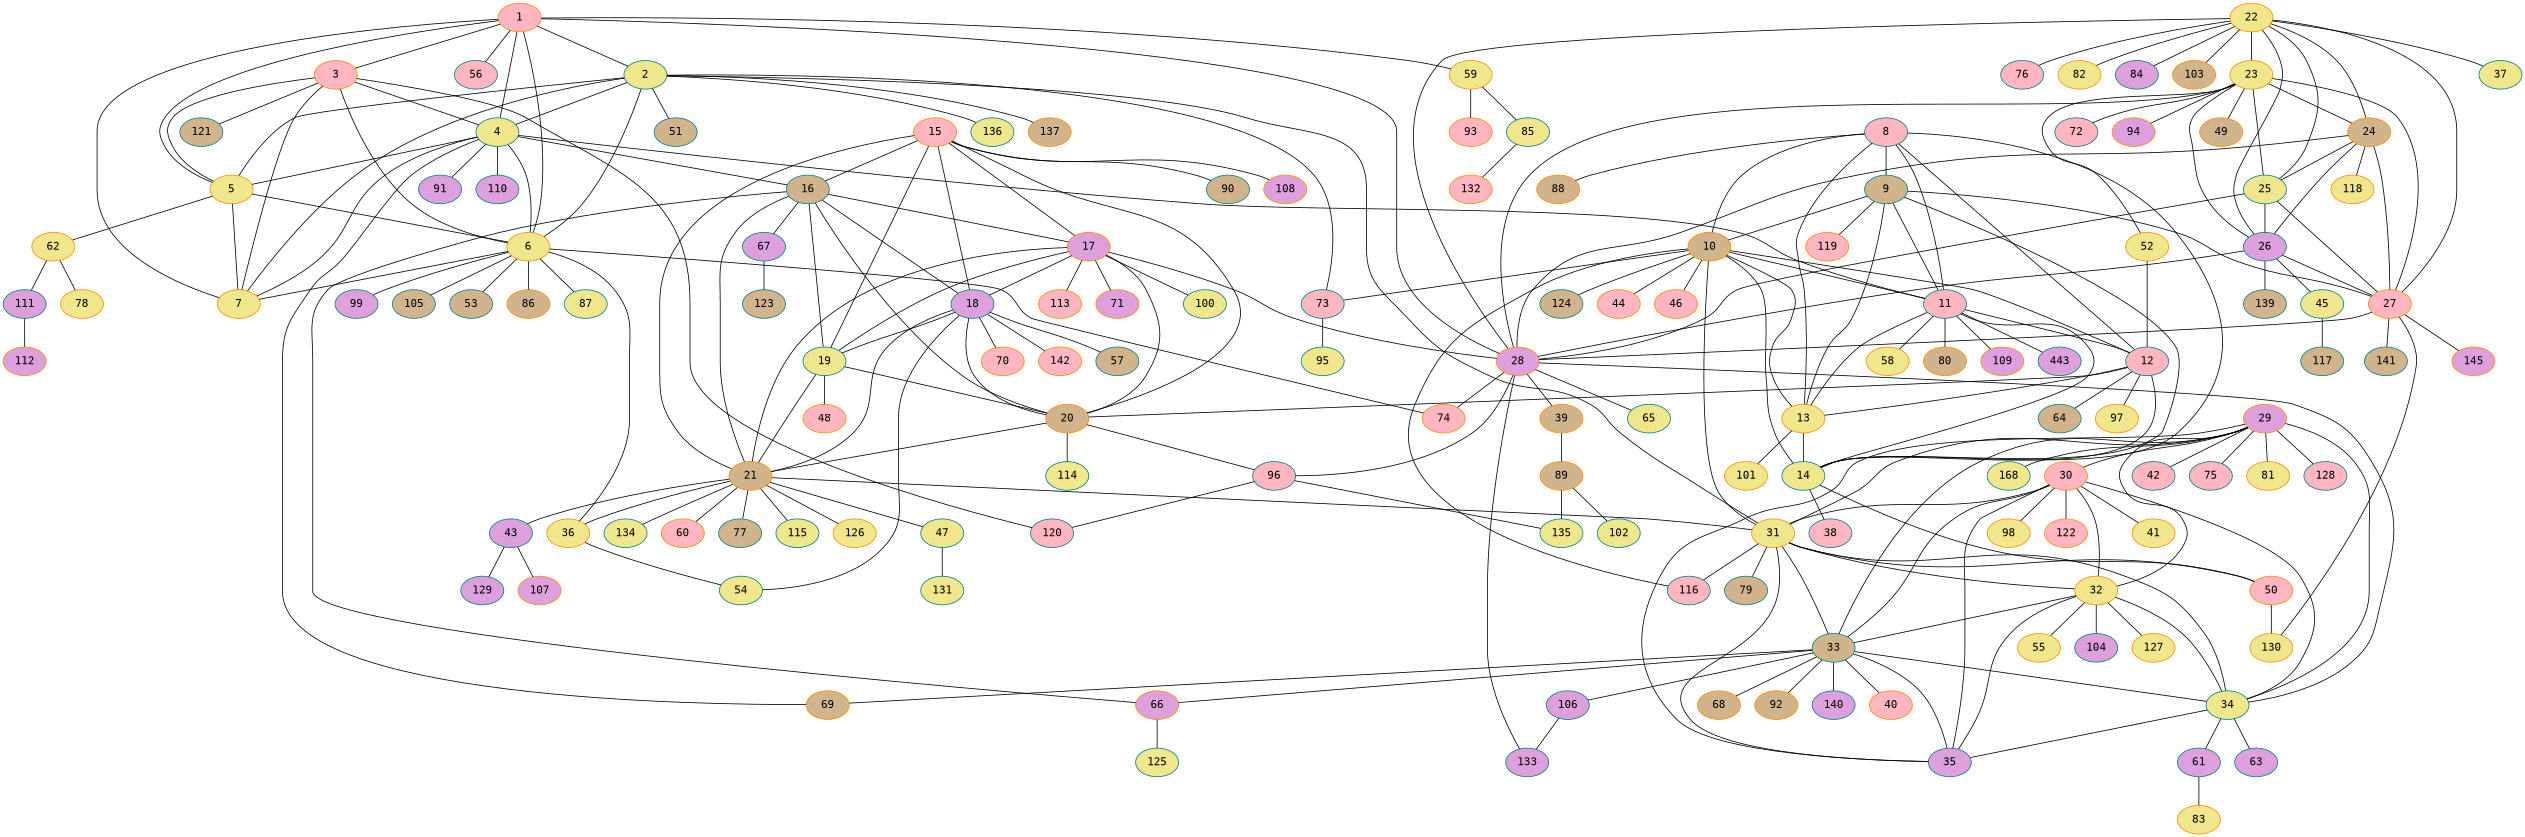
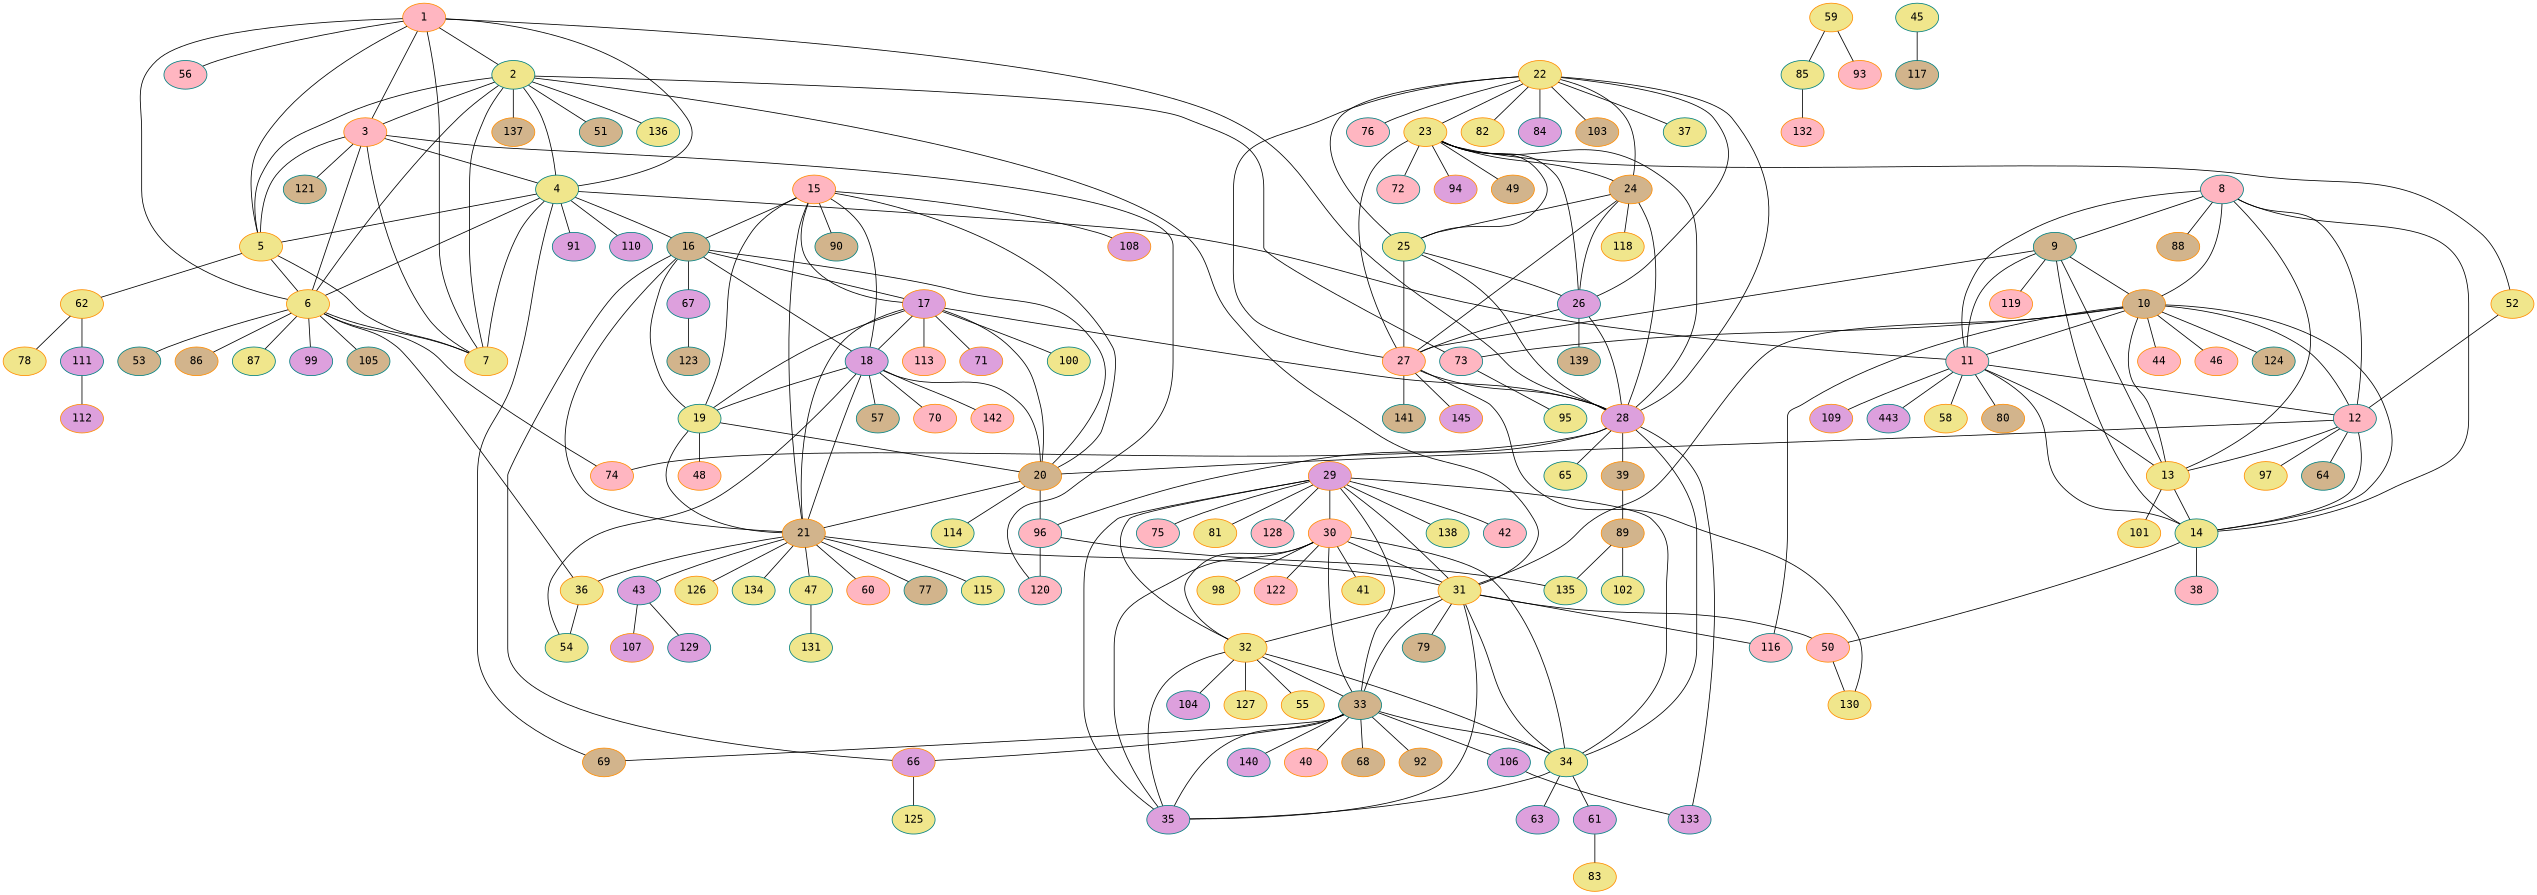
edge "1" -- "59": removed
edge "2" -- "3": added
edge "26" -- "45": removed
node "168": label "168" -> "138"
